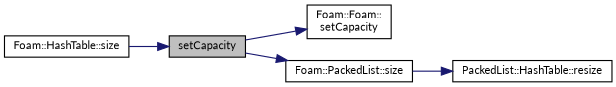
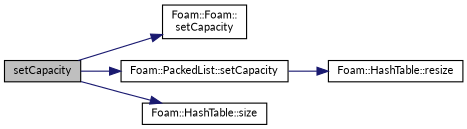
edge "Foam::HashTable::size" -> "setCapacity": reversed
node "Foam::PackedList::size": label "Foam::PackedList::size" -> "Foam::PackedList::setCapacity"
node "PackedList::HashTable::resize": label "PackedList::HashTable::resize" -> "Foam::HashTable::resize"
